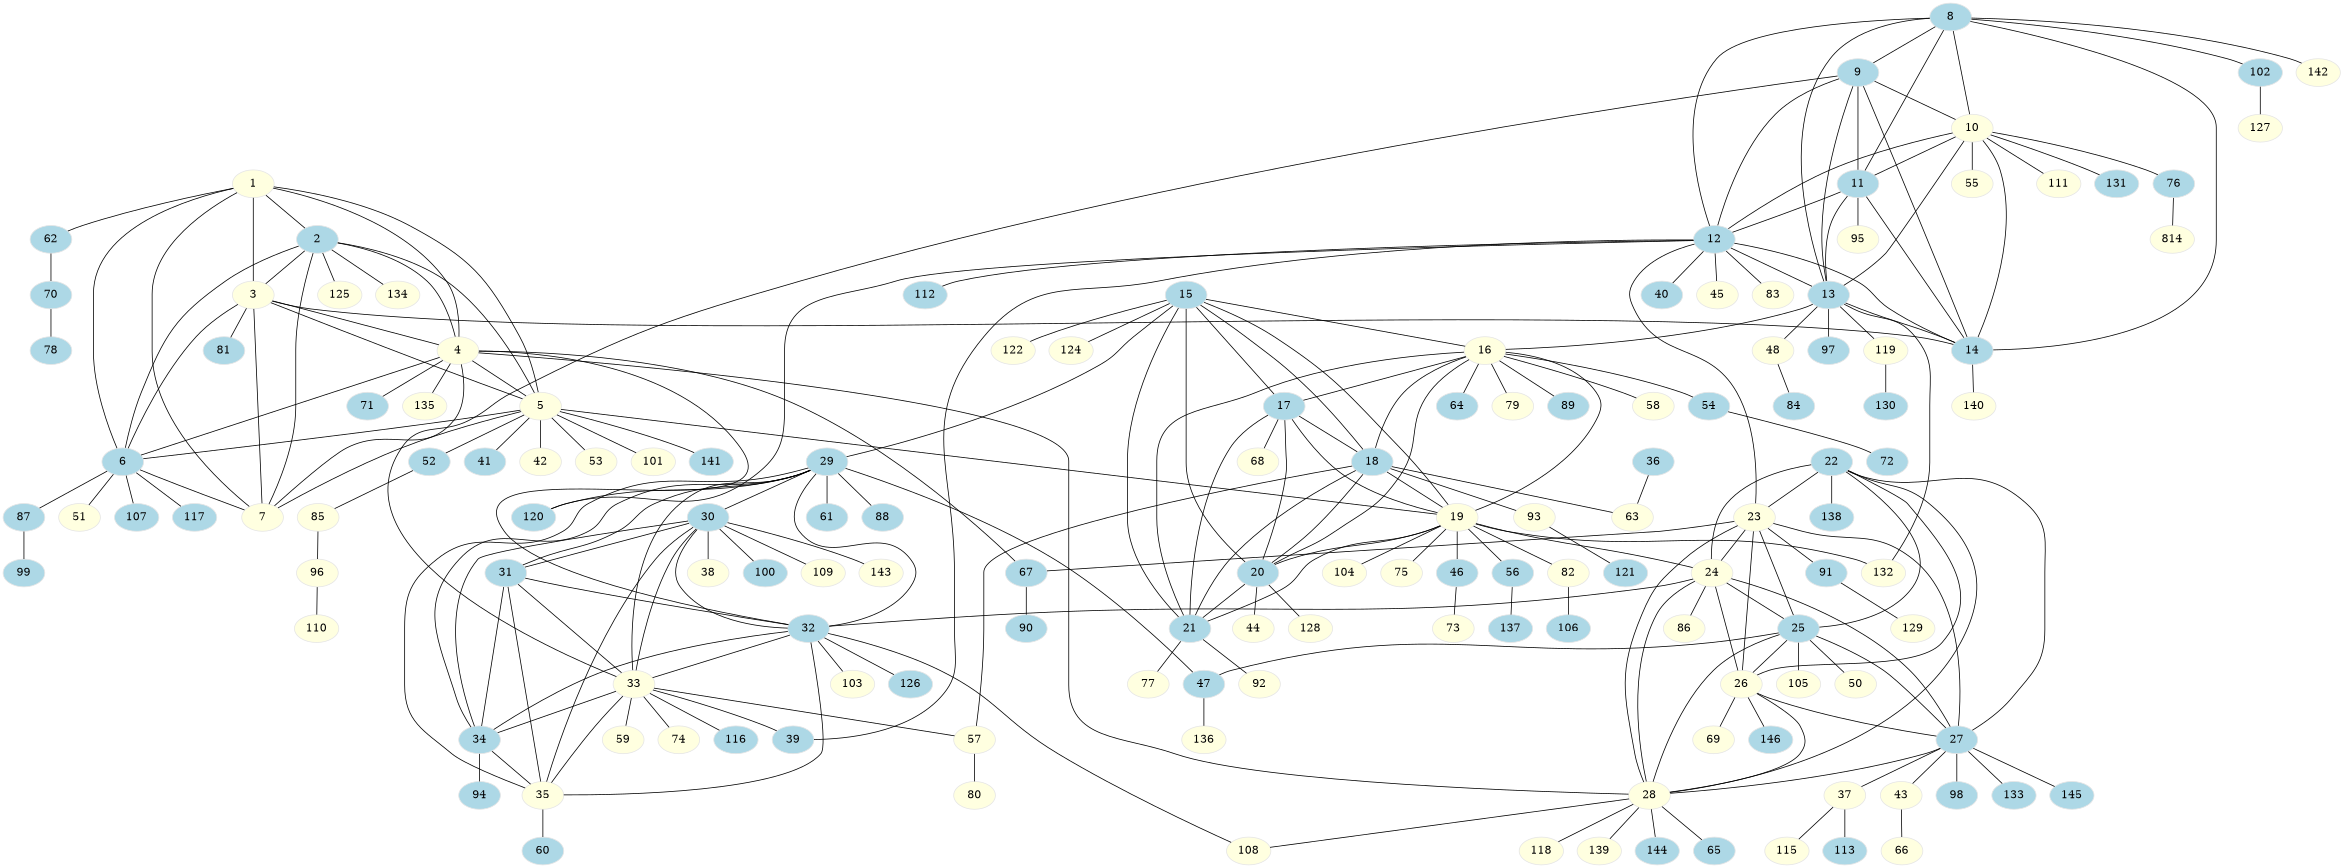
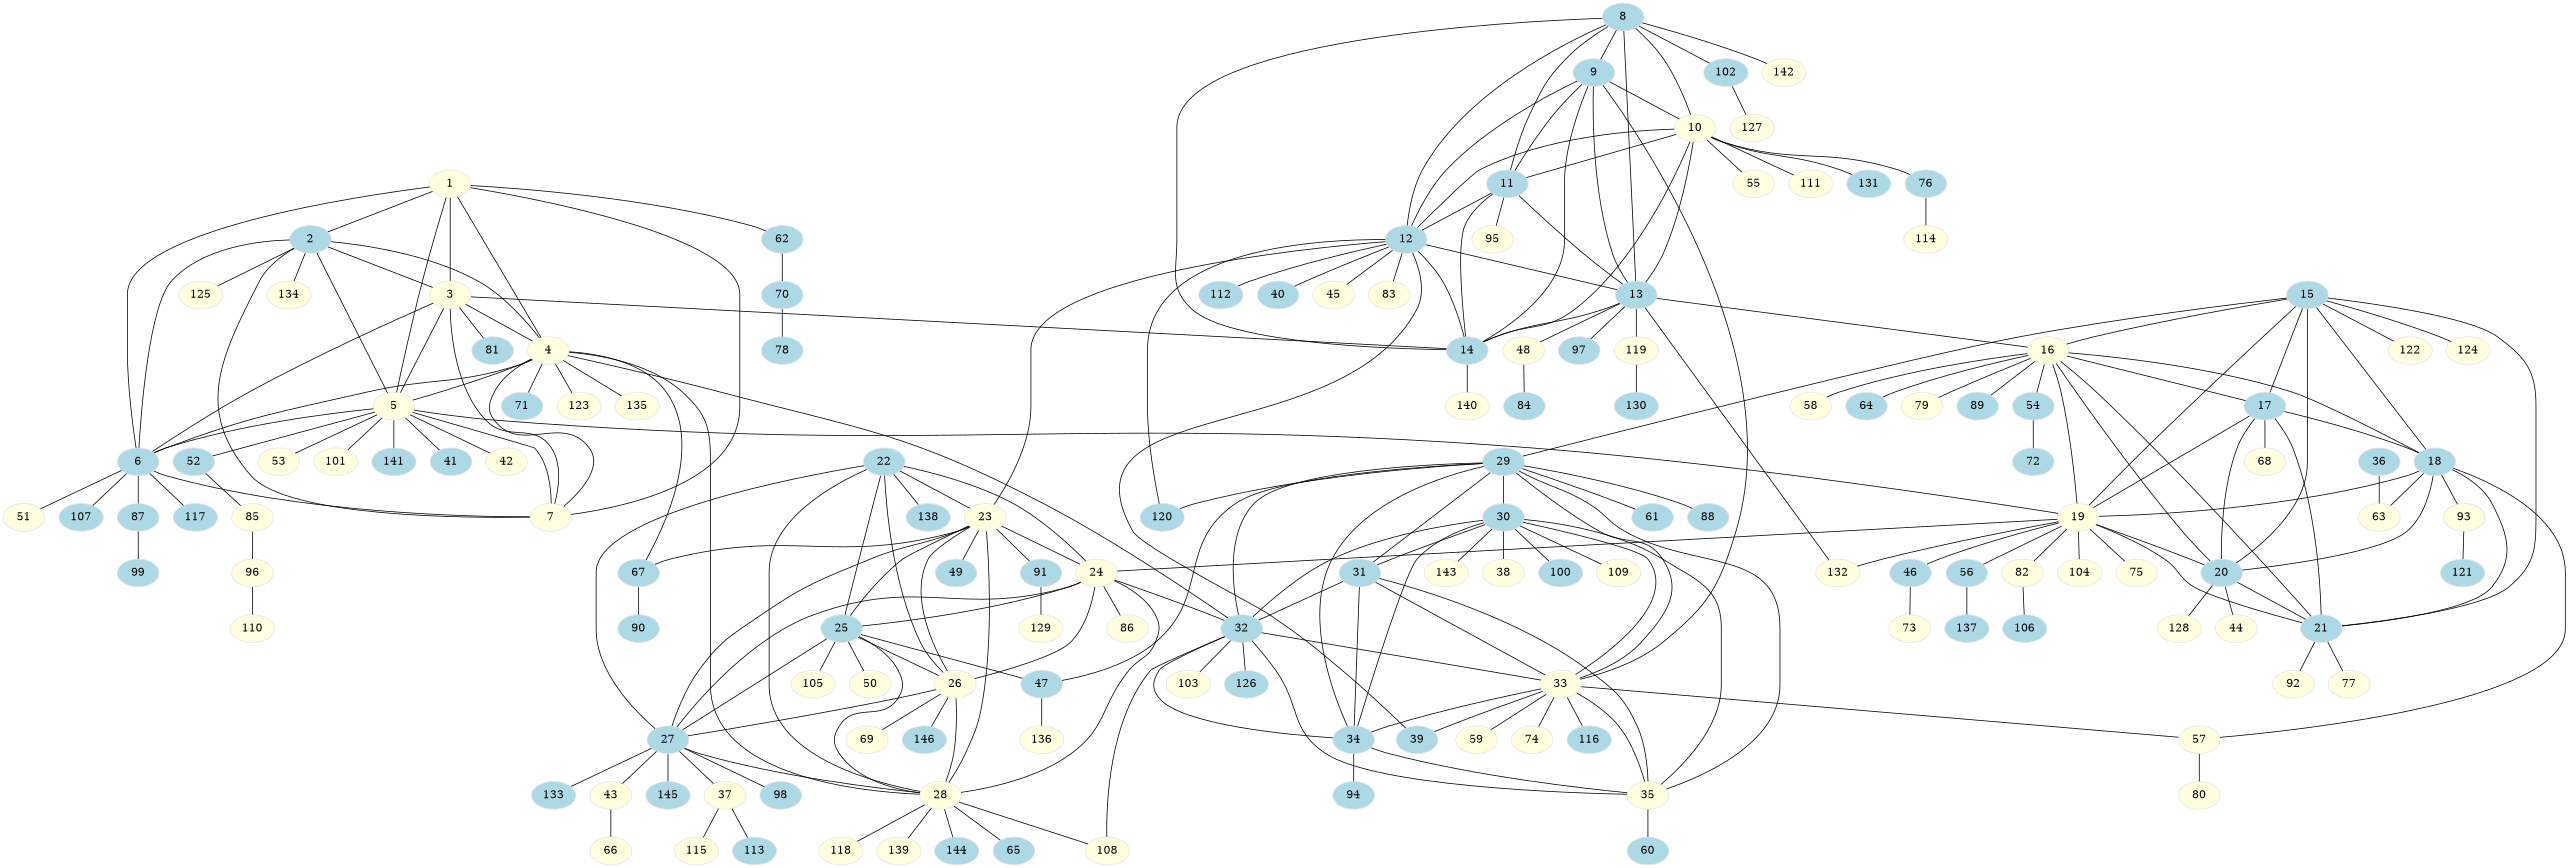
node "814": label "814" -> "114"
node "123": added
node "49": added
